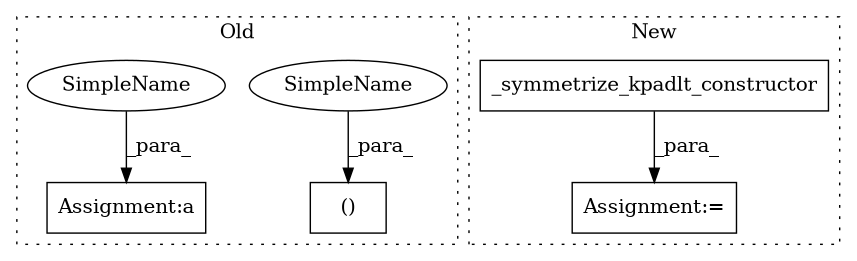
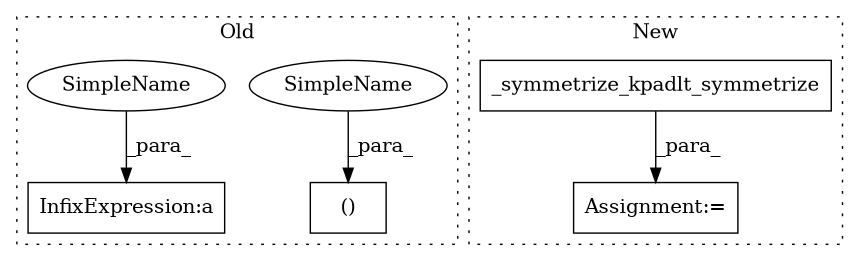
node "_symmetrize_kpadlt_constructor": label "_symmetrize_kpadlt_constructor" -> "_symmetrize_kpadlt_symmetrize"
node "Assignment:a": label "Assignment:a" -> "InfixExpression:a"
